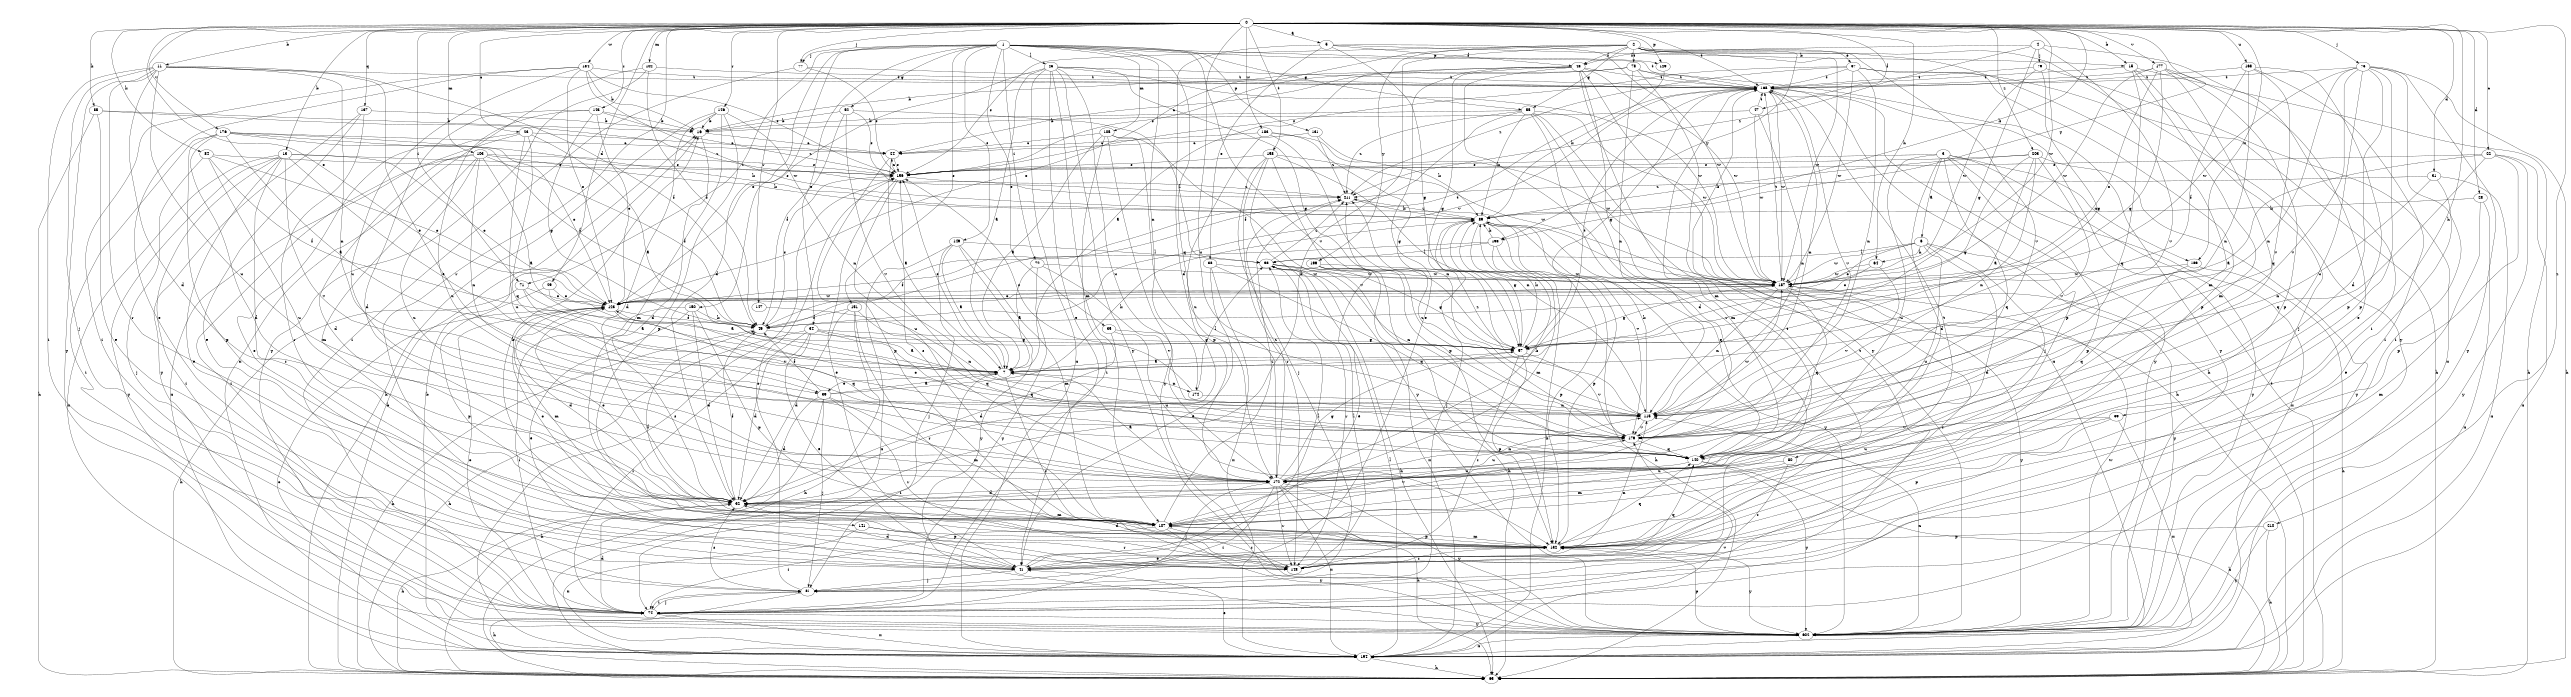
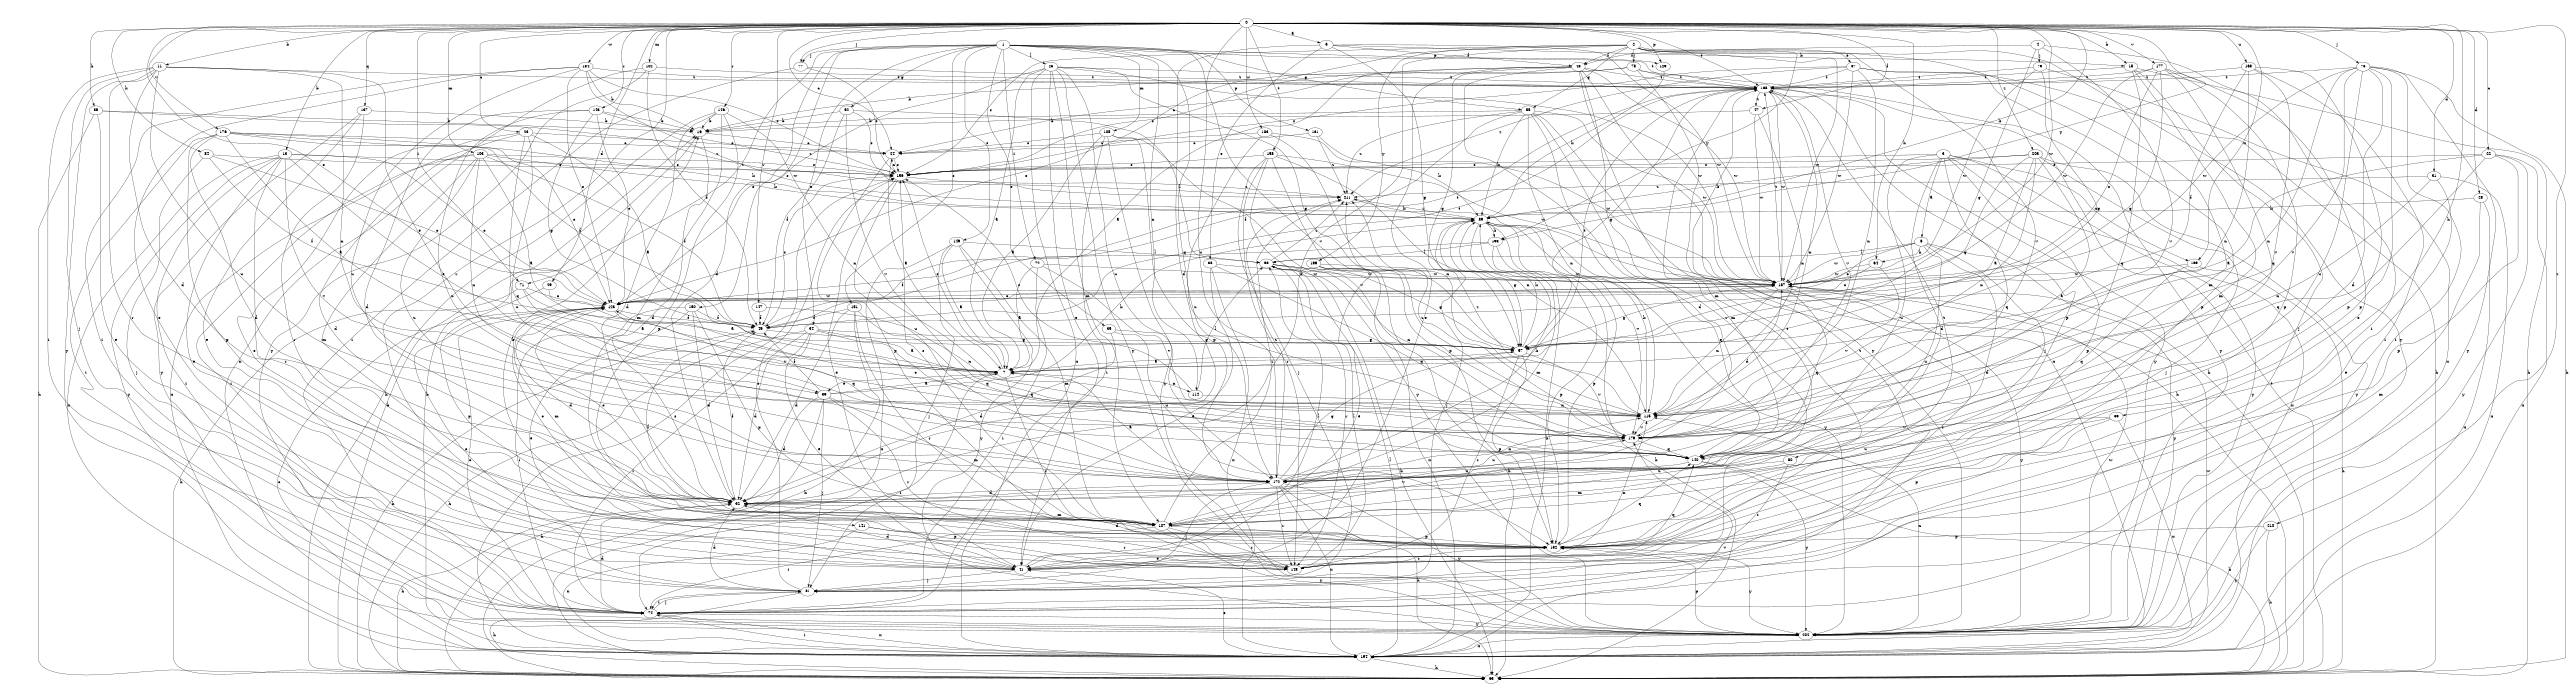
edge "0" -> "24": added, label "c"
edge "2" -> "78": label "t" -> "j"
edge "47" -> "165": reversed
edge "11" -> "49": now "147" -> "49"
edge "4" -> "211": removed, label "z"
edge "49" -> "165": label "v" -> "t"
edge "198" -> "89": reversed
edge "183" -> "57": removed, label "g"
edge "78" -> "115": now "55" -> "115"
edge "203" -> "179": label "v" -> "a"
edge "29" -> "123": now "81" -> "123"
edge "150" -> "49": label "k" -> "f"
edge "179" -> "187": label "w" -> "d"
node "174": label "174" -> "114"
edge "72" -> "74": label "y" -> "i"
edge "84" -> "172": removed, label "u"
edge "132" -> "107": removed, label "m"
edge "81" -> "32": label "s" -> "d"
edge "203" -> "81": added, label "j"
edge "172" -> "74": now "194" -> "74"
node "602": label "602" -> "202"
edge "194" -> "187": added, label "w"
